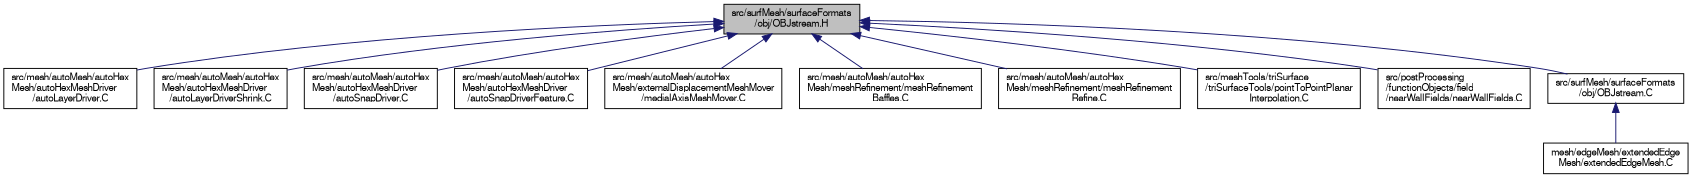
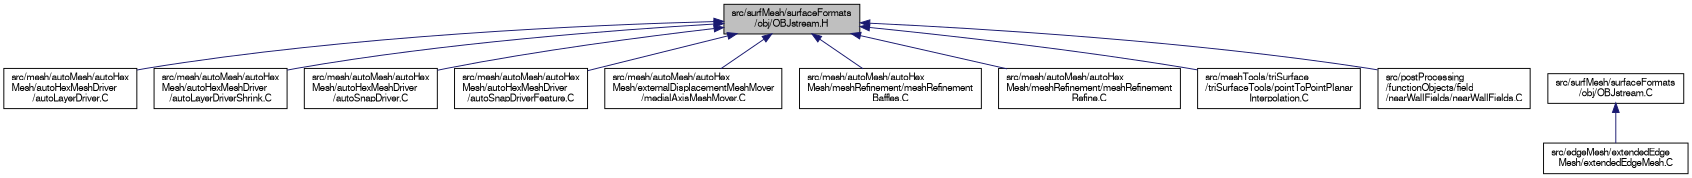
edge "src/surfMesh/surfaceFormats /obj/OBJstream.C" -> "src/surfMesh/surfaceFormats /obj/OBJstream.H": removed
node "mesh/edgeMesh/extendedEdge Mesh/extendedEdgeMesh.C": label "mesh/edgeMesh/extendedEdge Mesh/extendedEdgeMesh.C" -> "src/edgeMesh/extendedEdge Mesh/extendedEdgeMesh.C"
